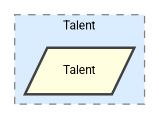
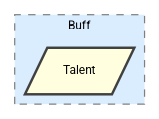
cluster "Talent": label "Talent" -> "Buff"
